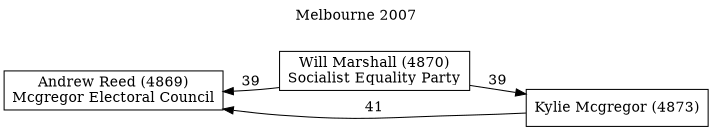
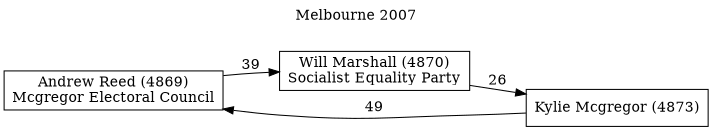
edge "Will Marshall (4870) Socialist Equality Party" -> "Kylie Mcgregor (4873)": label "39" -> "26"
edge "Will Marshall (4870) Socialist Equality Party" -> "Andrew Reed (4869) Mcgregor Electoral Council": reversed
edge "Kylie Mcgregor (4873)" -> "Andrew Reed (4869) Mcgregor Electoral Council": label "41" -> "49"
